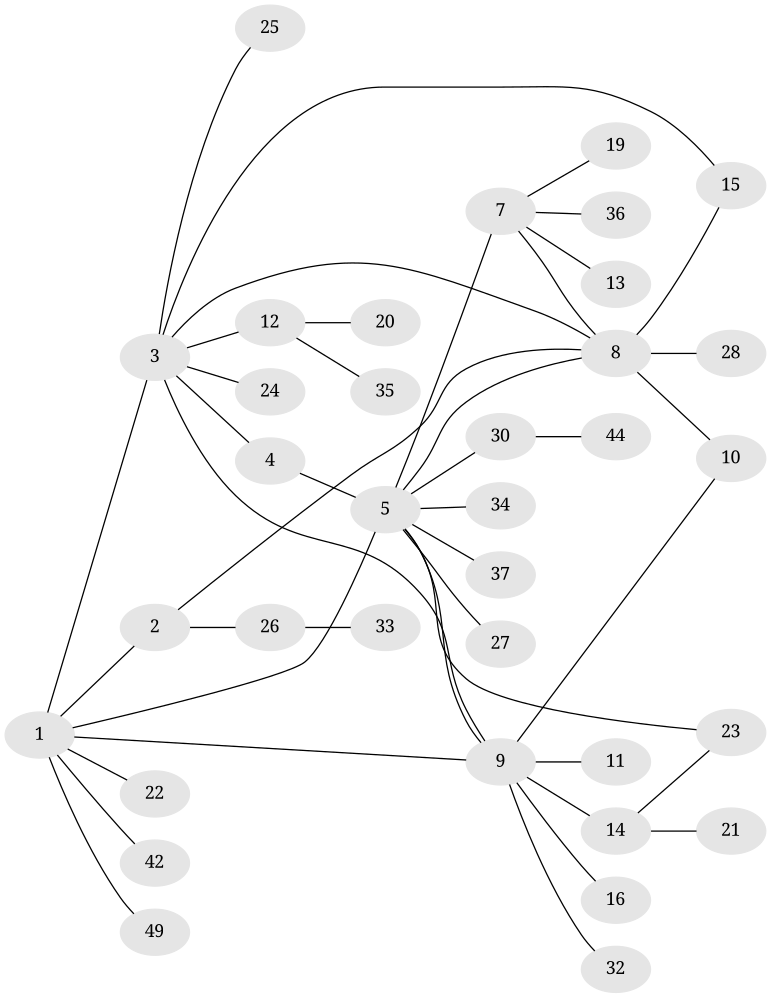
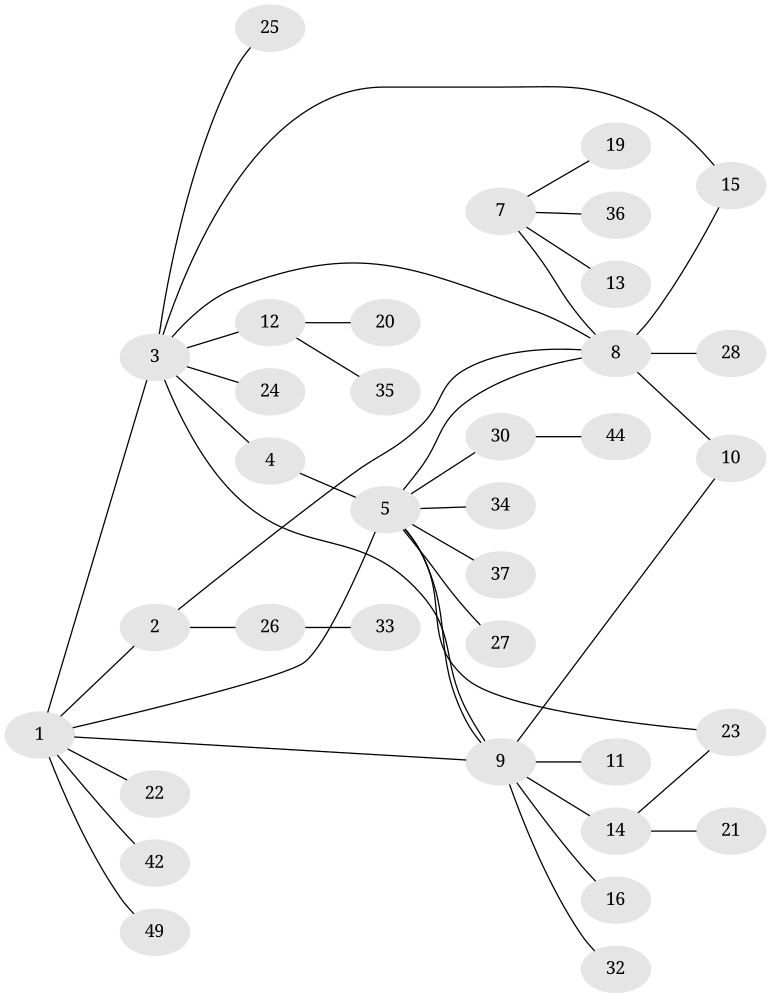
edge "7" -- "5": removed
